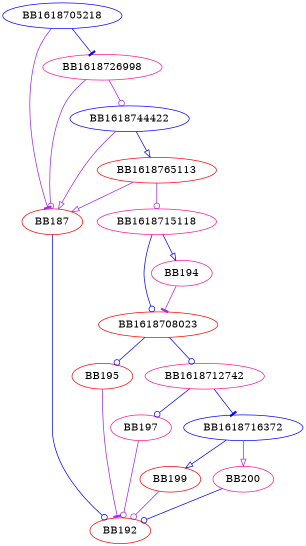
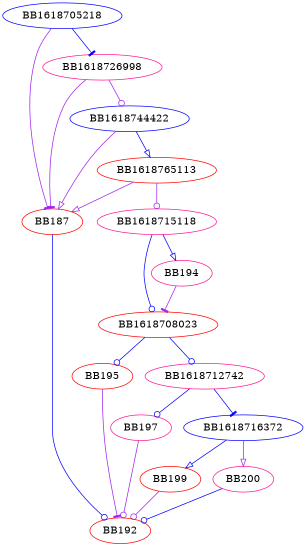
edge "BB1618726998" -> "BB187": arrowhead odot -> tee
